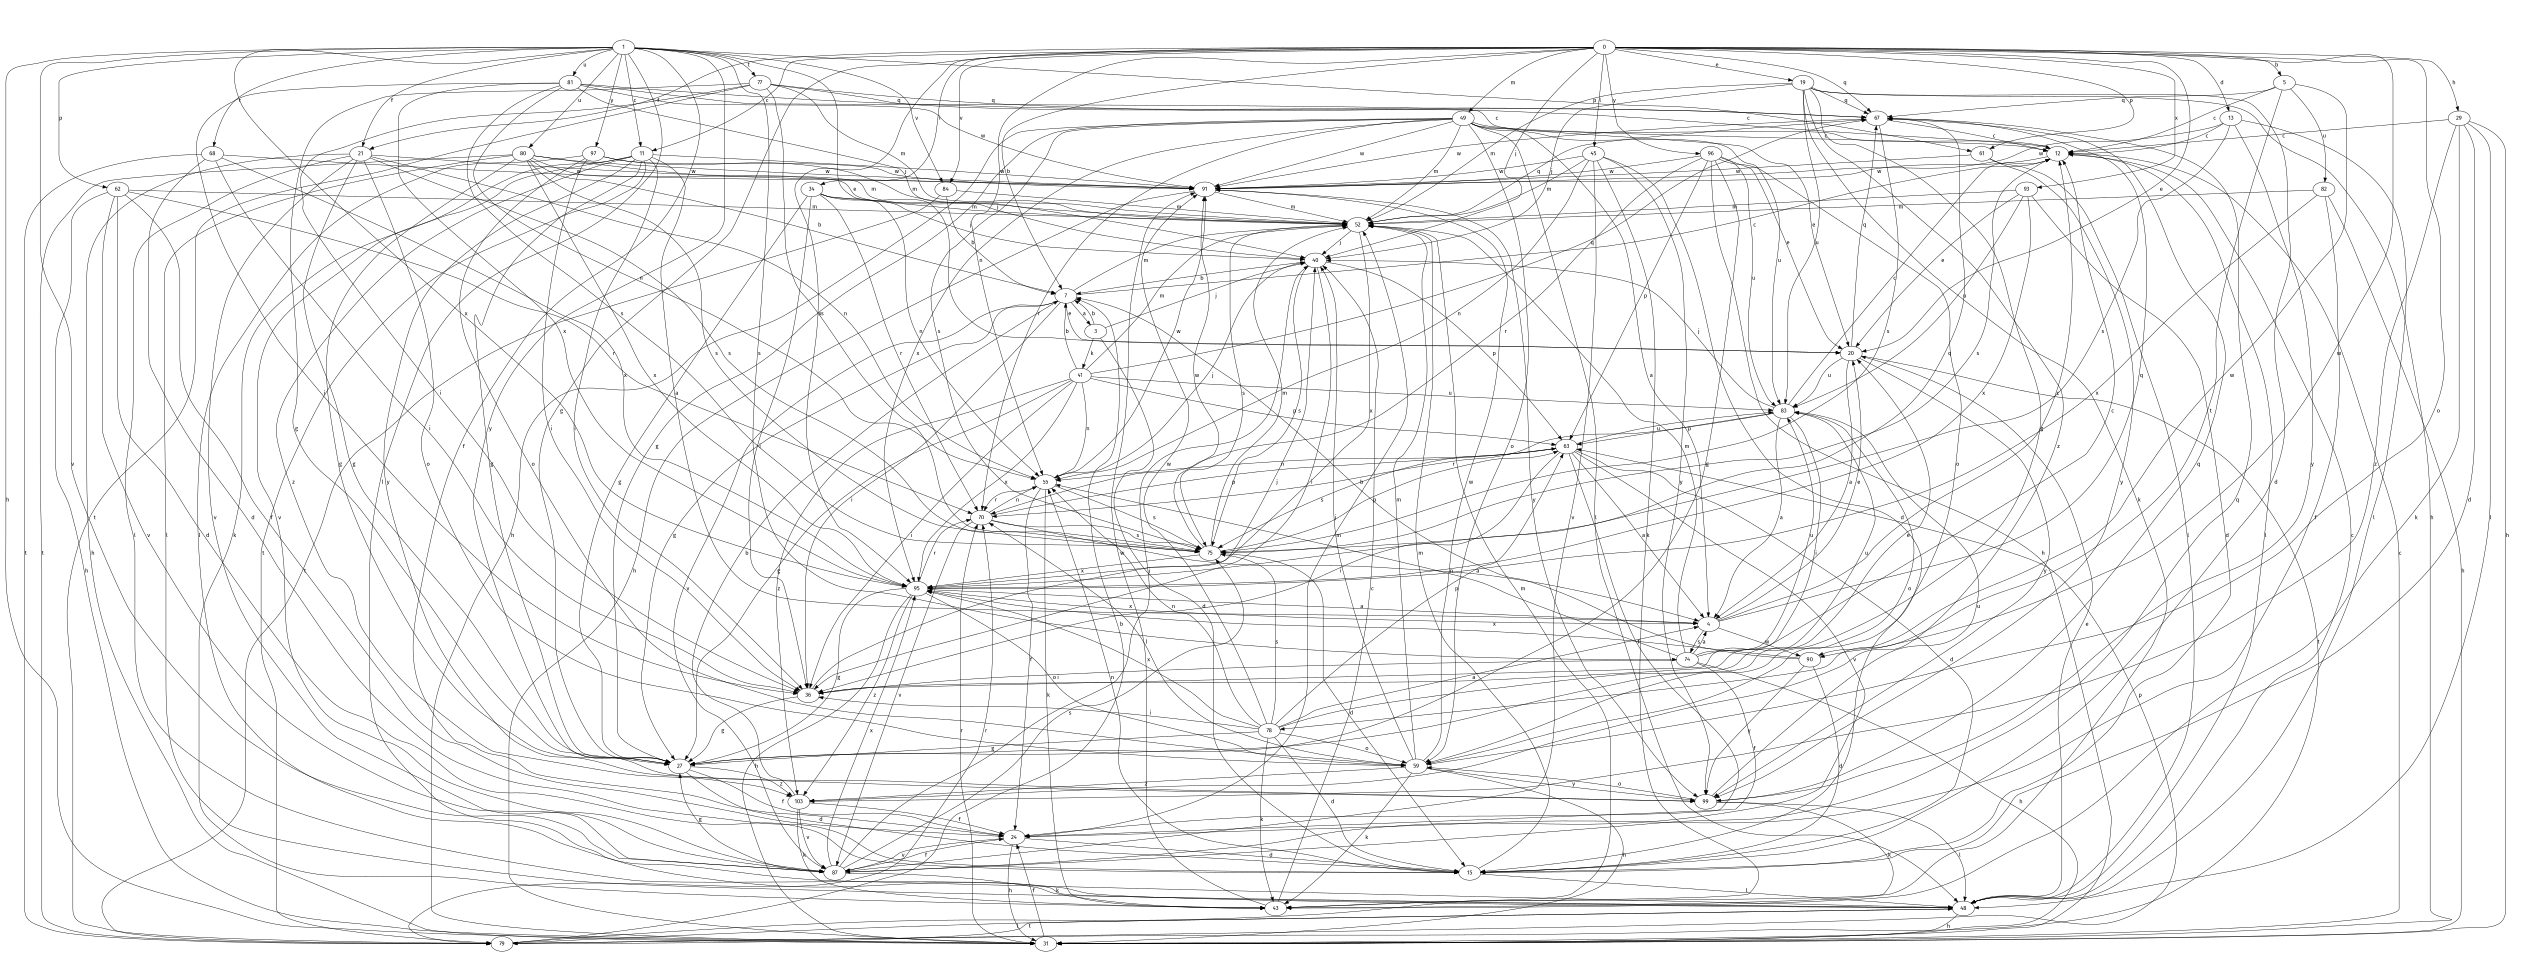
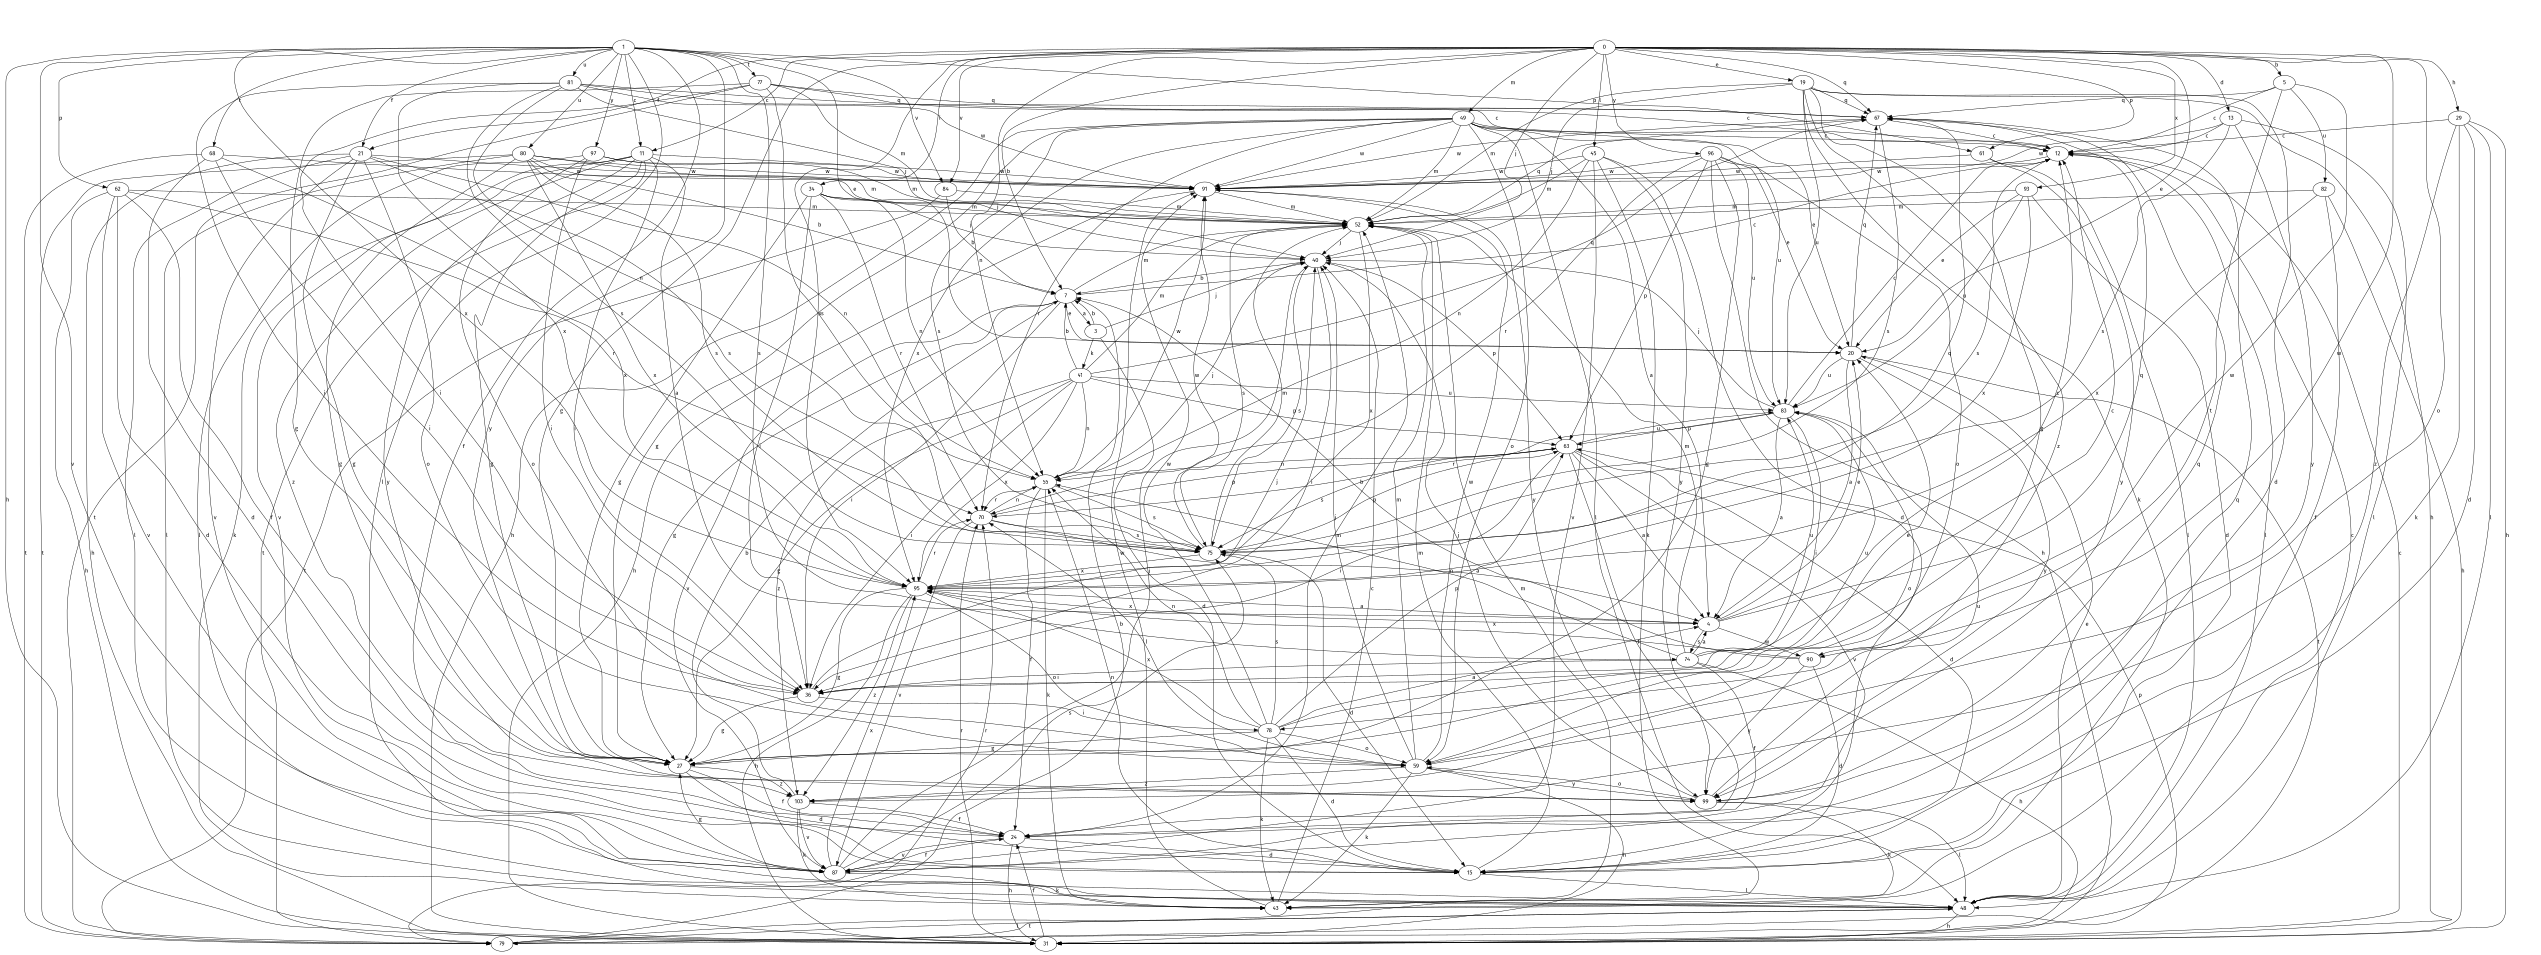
edge "99" -> "40": added, label "j"
edge "78" -> "36": reversed
